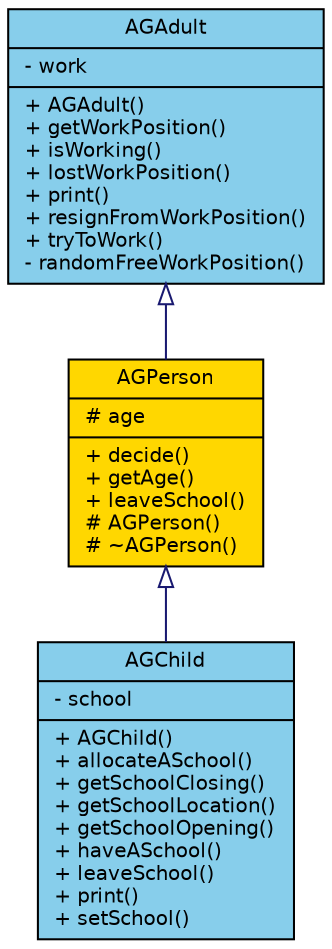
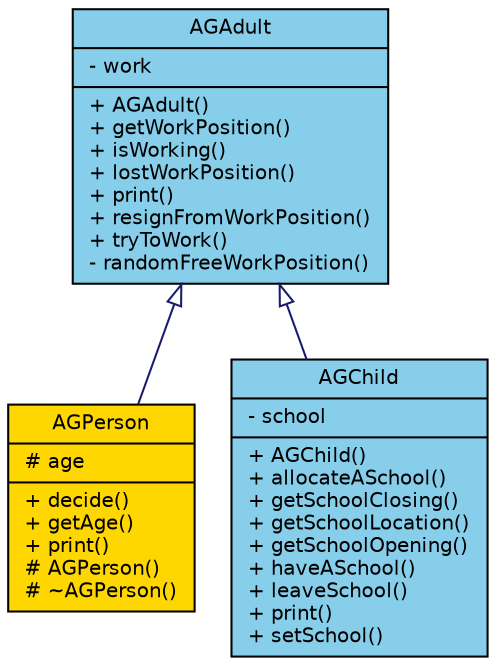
node "AGPerson": text "+ leaveSchool()" -> "+ print()"
edge "AGChild" -> "AGPerson": now "AGChild" -> "AGAdult"
